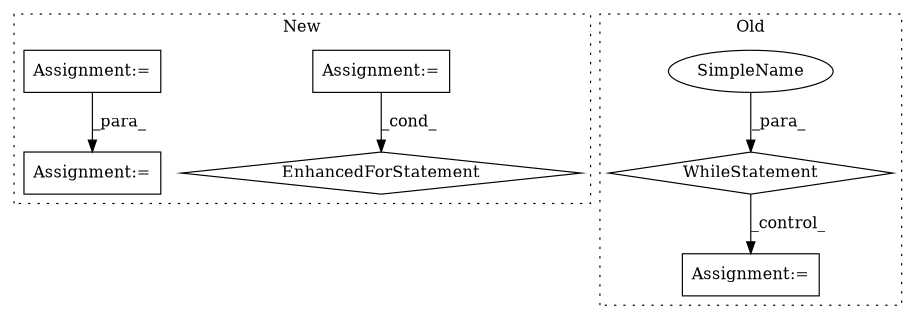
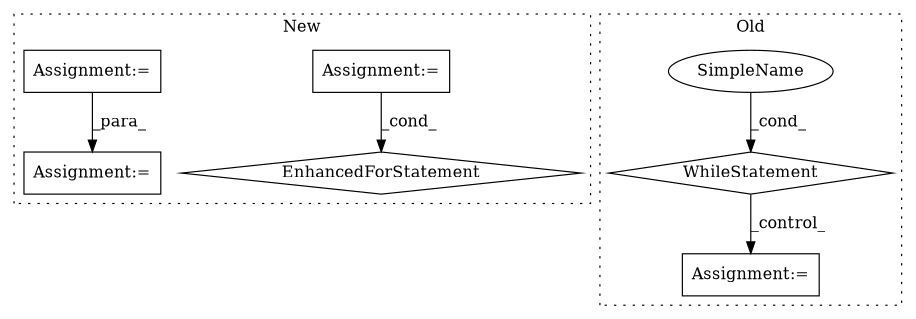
edge "SimpleName" -> "WhileStatement": label "_para_" -> "_cond_"
